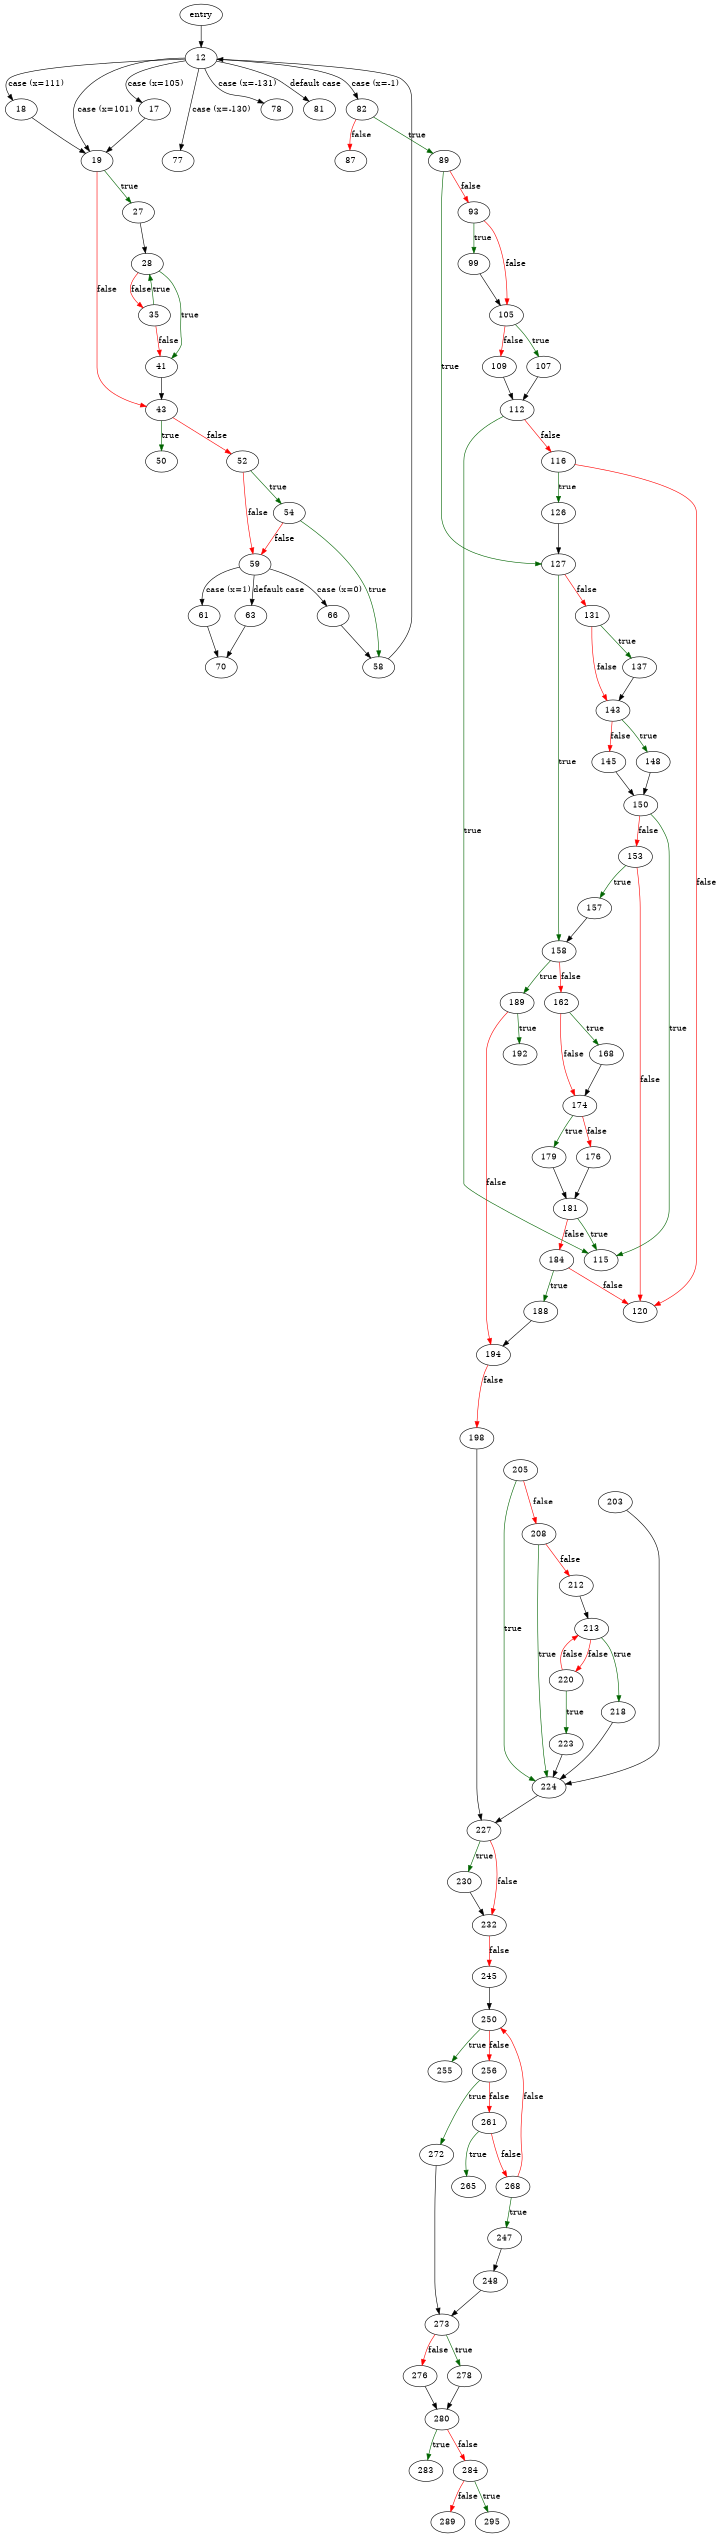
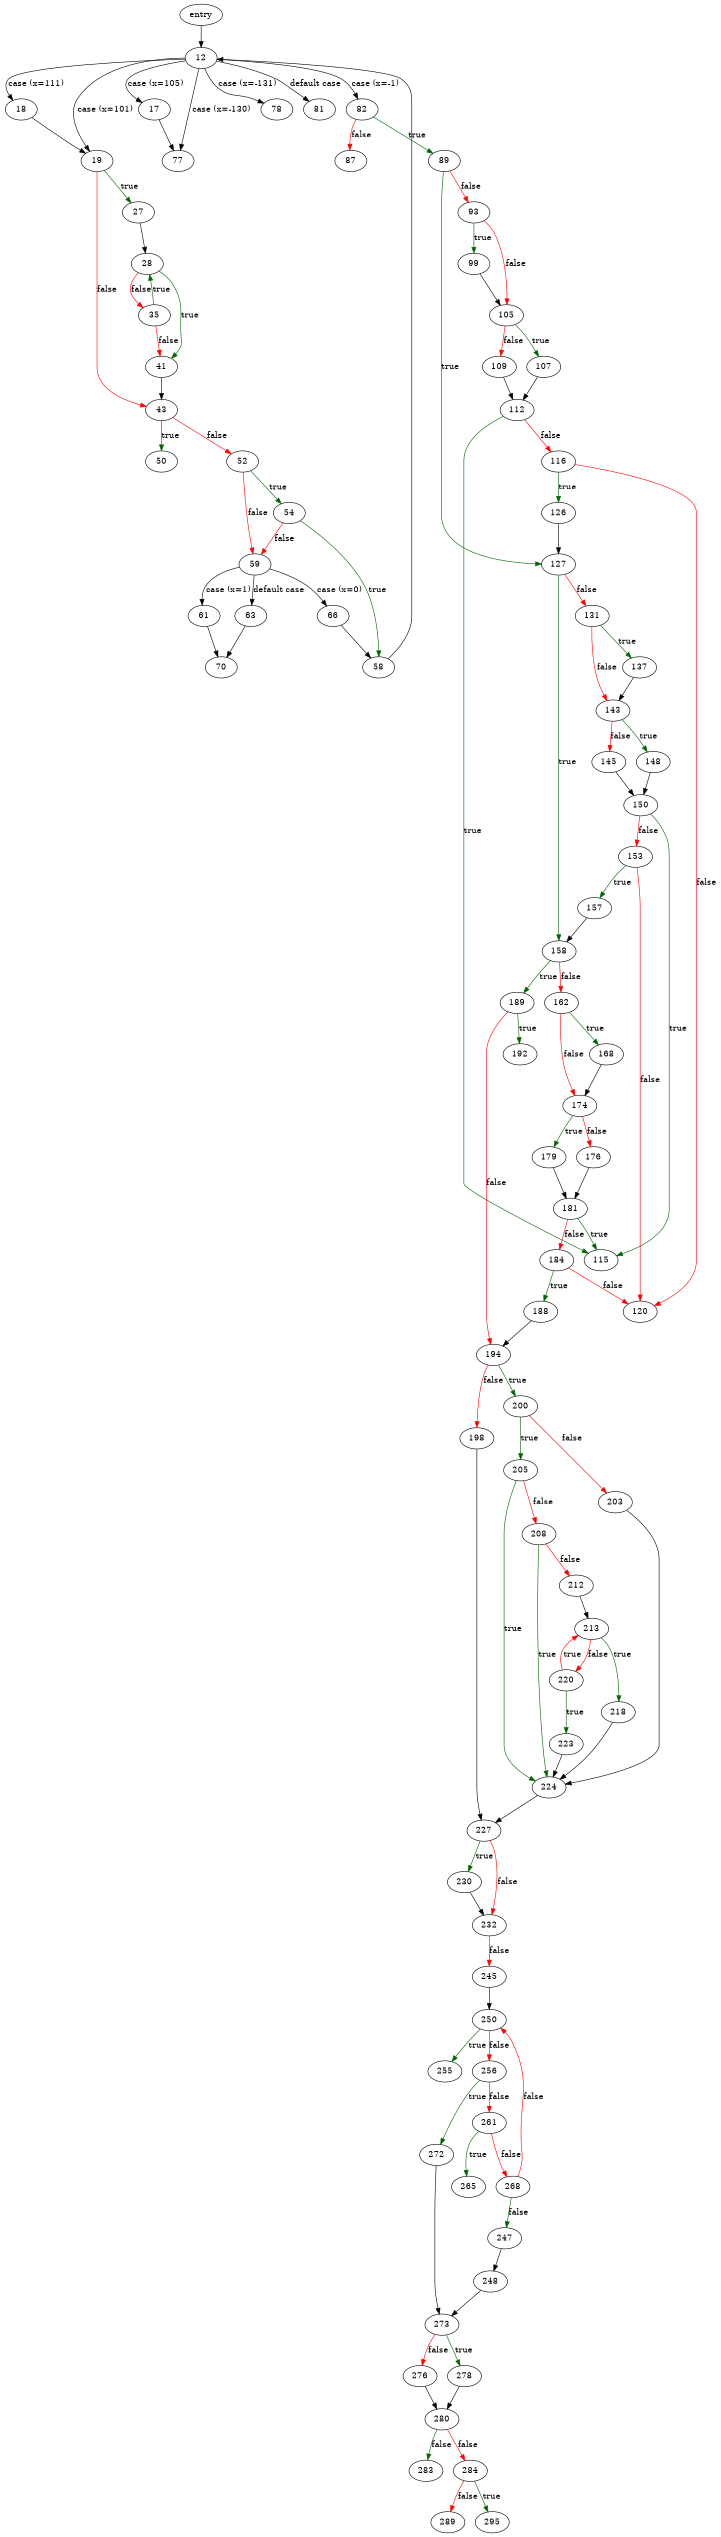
edge "17" -> "19": now "17" -> "77"
node "200": added
edge "220" -> "213": label "false" -> "true"
edge "268" -> "247": label "true" -> "false"
edge "280" -> "283": label "true" -> "false"
